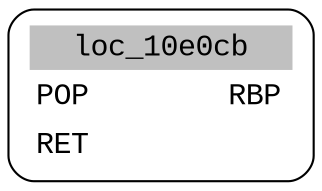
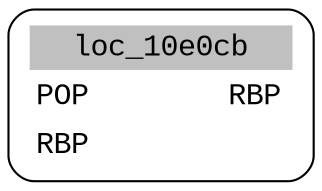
node "loc_10e0cb": text "RET" -> "RBP"
